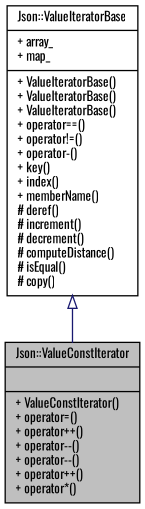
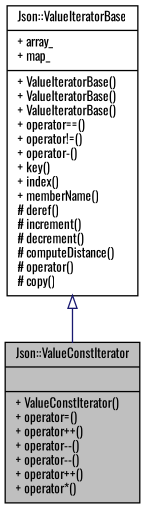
node "Json::ValueIteratorBase": text "# isEqual()" -> "# operator()"
